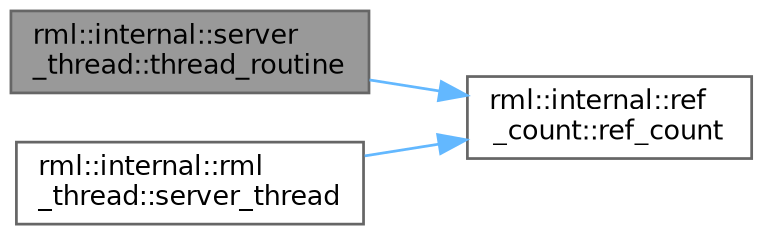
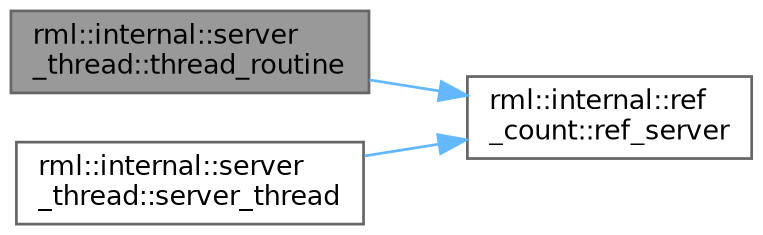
node "rml::internal::ref _count::ref_count": label "rml::internal::ref _count::ref_count" -> "rml::internal::ref _count::ref_server"
node "rml::internal::rml _thread::server_thread": label "rml::internal::rml _thread::server_thread" -> "rml::internal::server _thread::server_thread"
